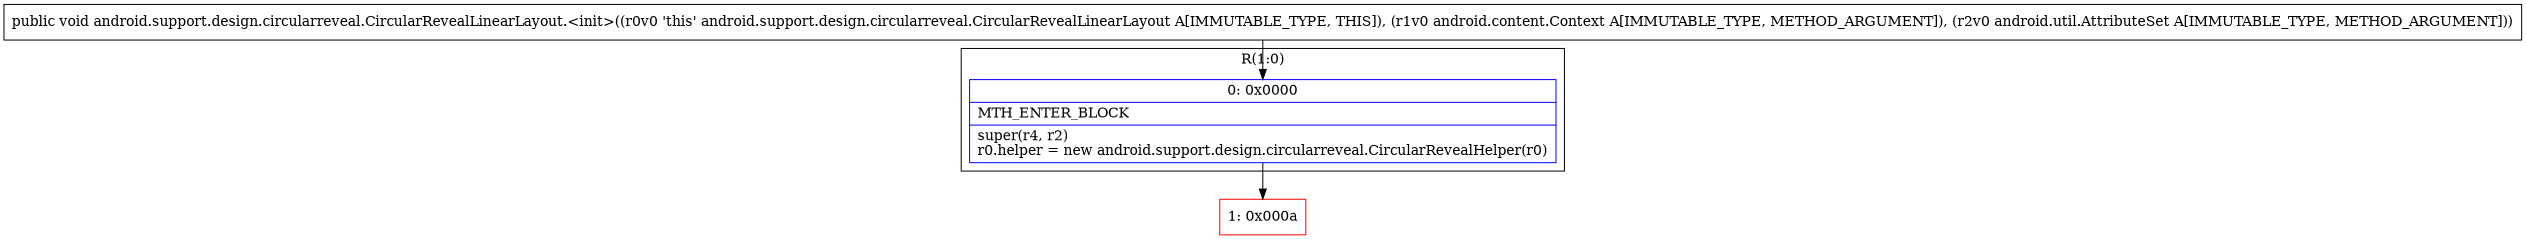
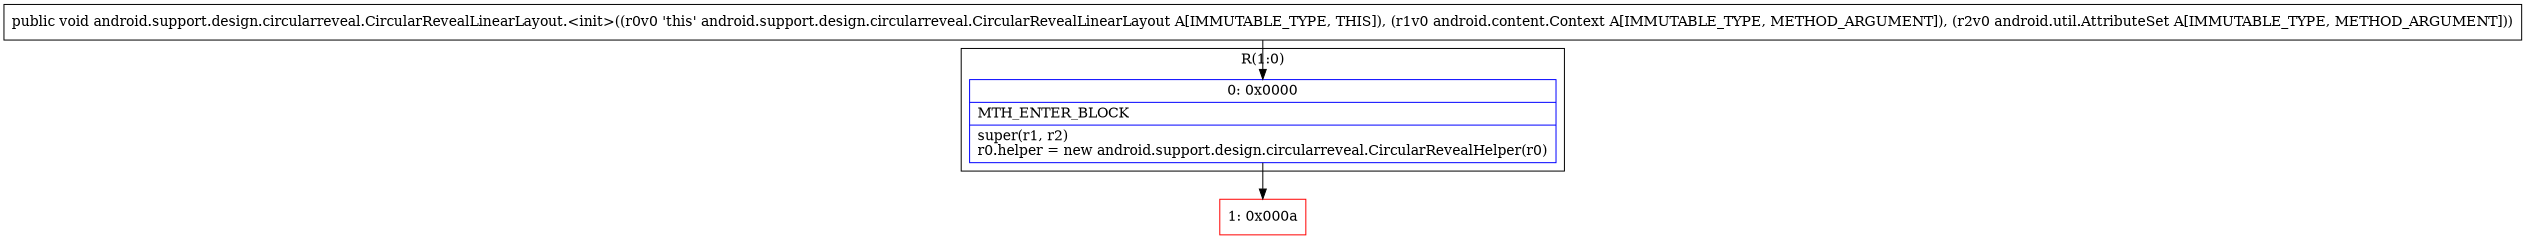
node "0: 0x0000": text "super(r4, r2)" -> "super(r1, r2)"
